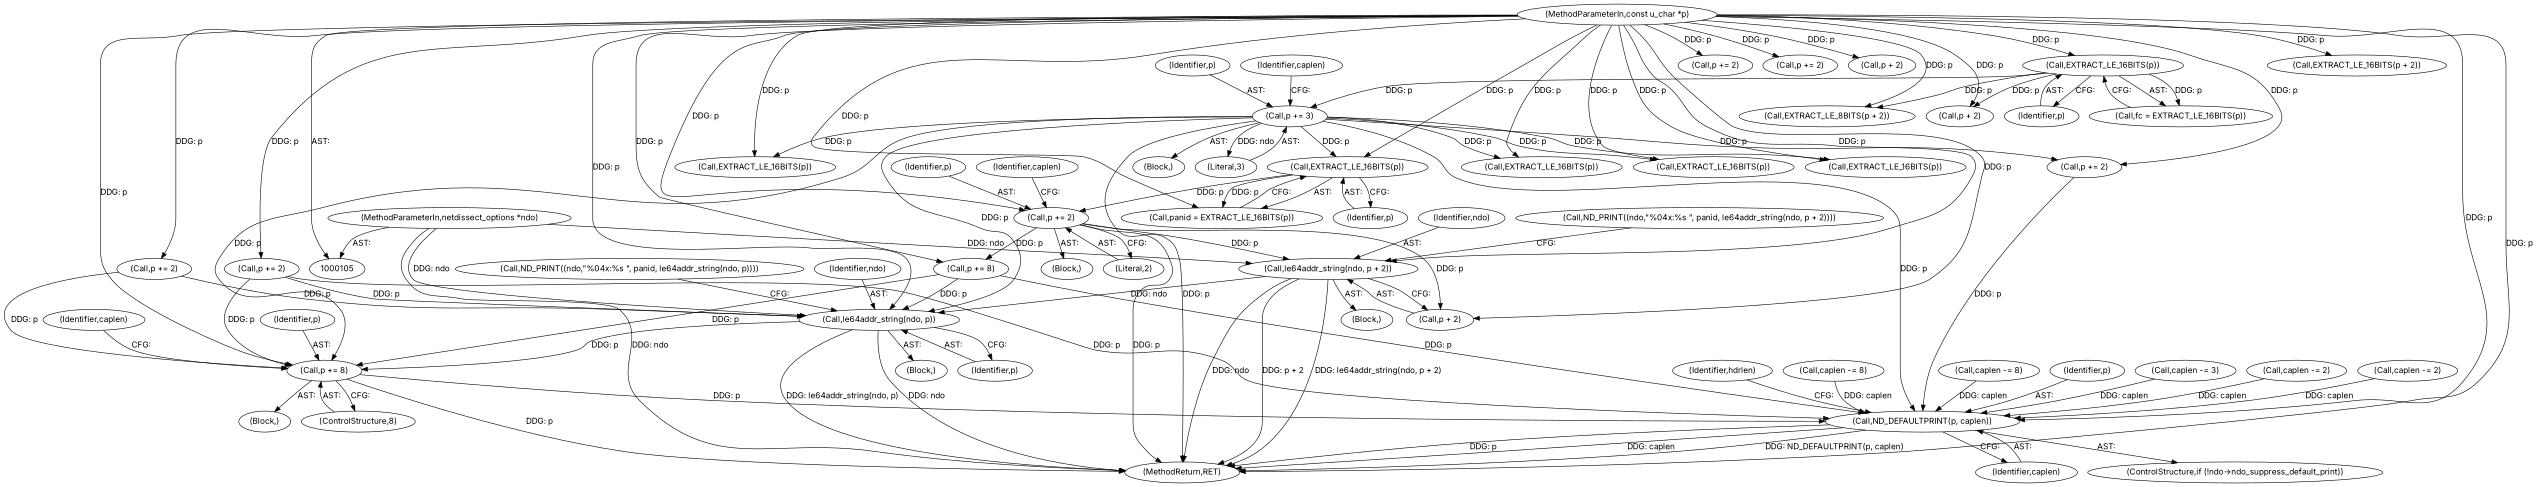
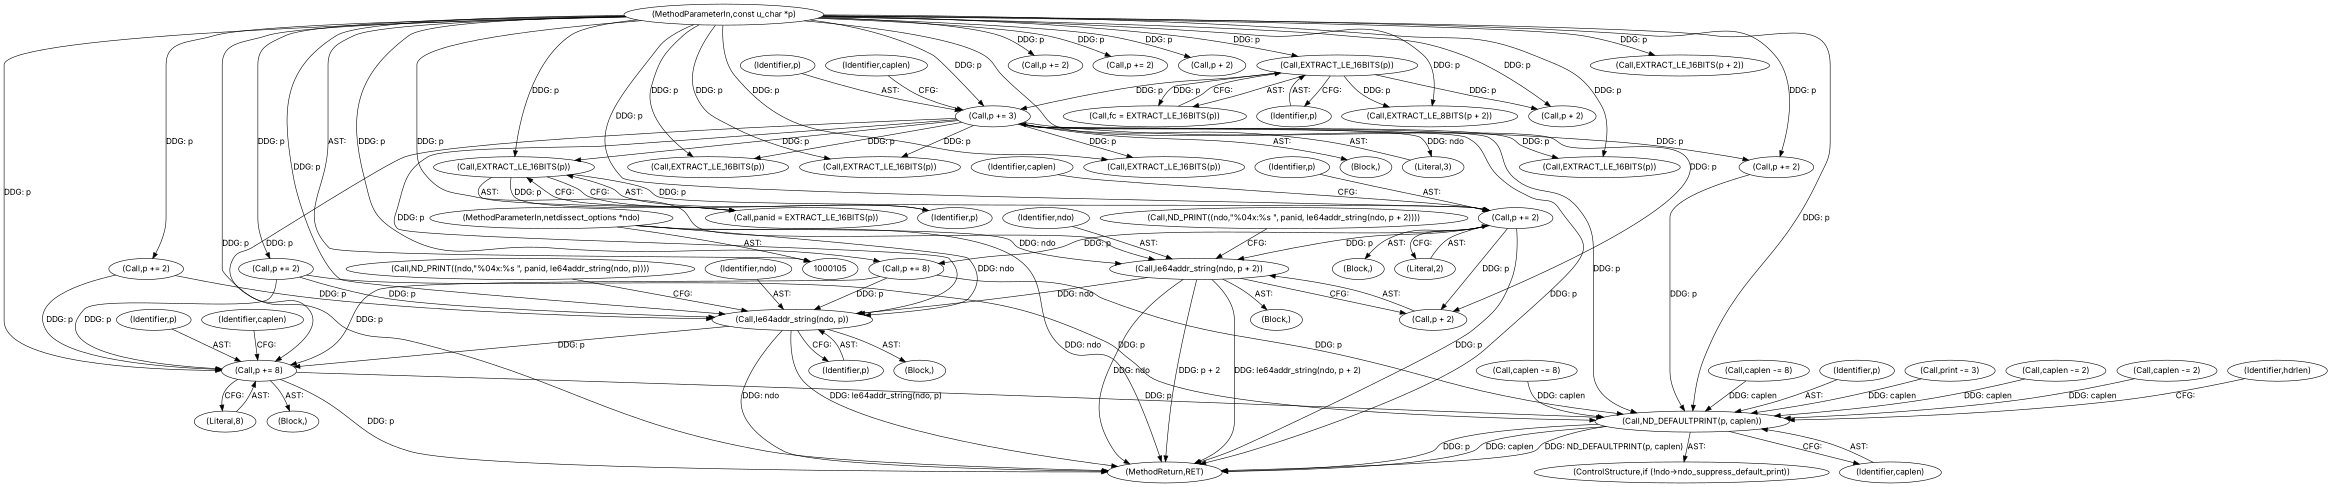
edge "(MethodParameterIn,const u_char *p)" -> "(Call,panid = EXTRACT_LE_16BITS(p))": now "(MethodParameterIn,const u_char *p)" -> "(Call,p += 3)"
node "(Call,caplen -= 3)": label "(Call,caplen -= 3)" -> "(Call,print -= 3)"
node "(ControlStructure,8)": label "(ControlStructure,8)" -> "(Literal,8)"
